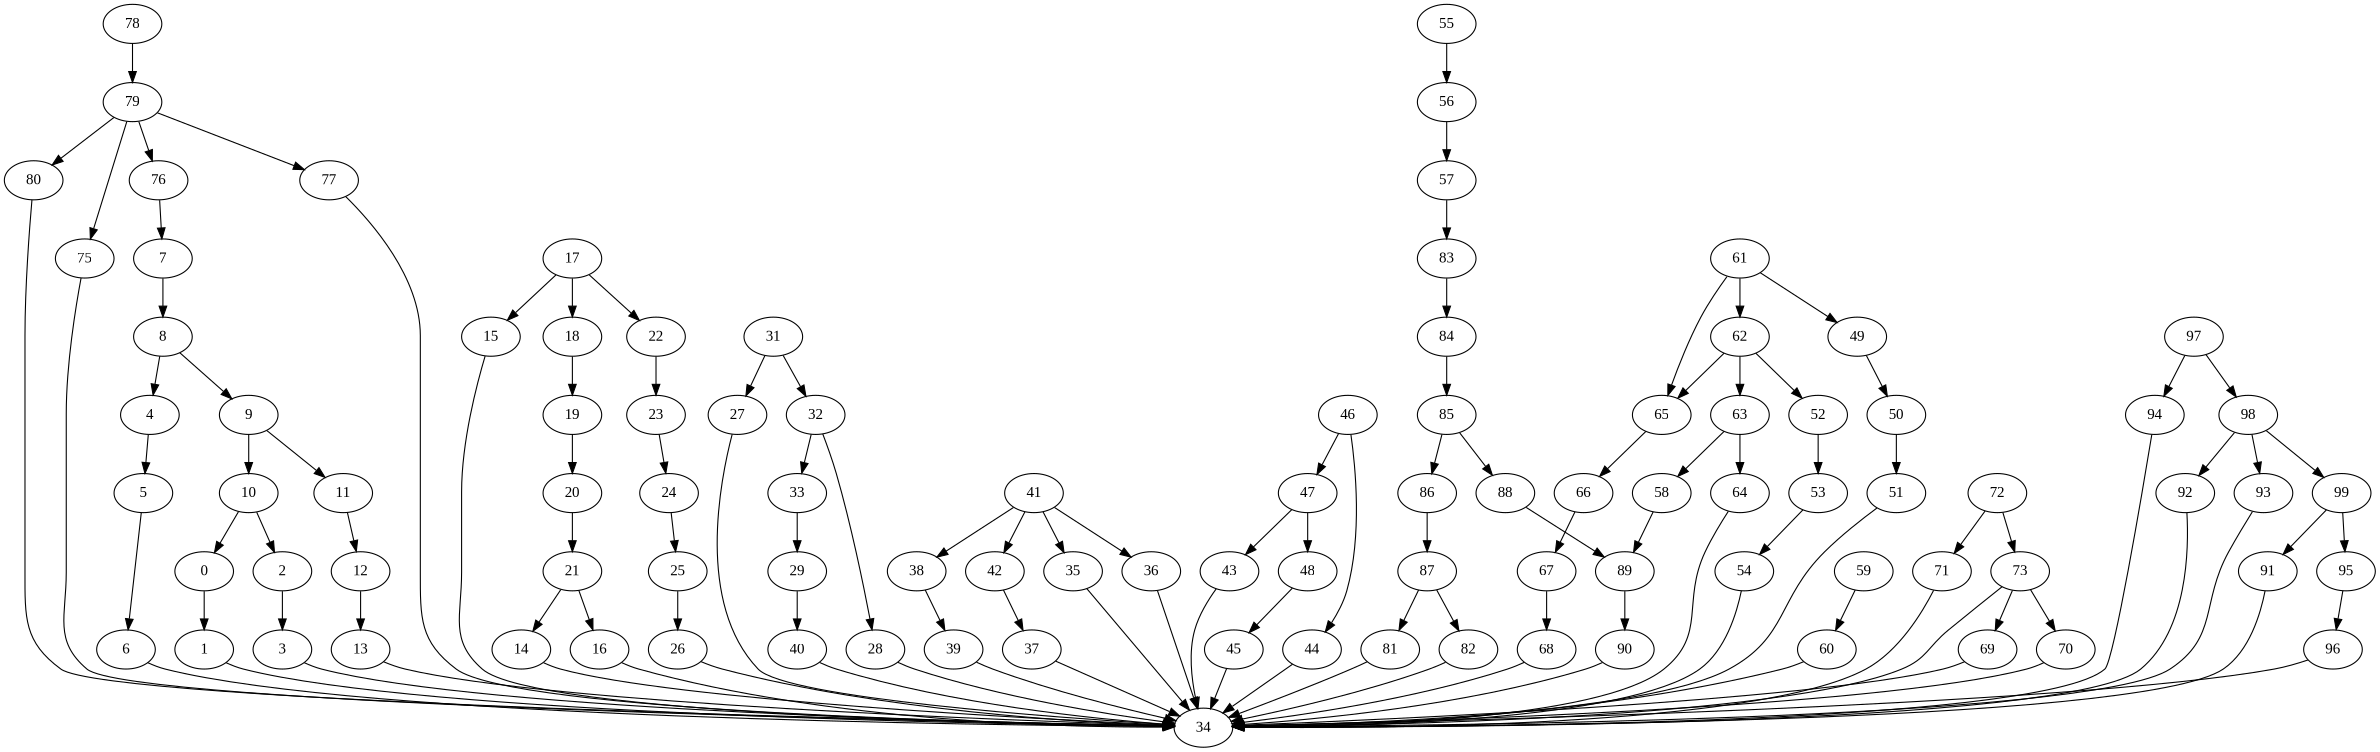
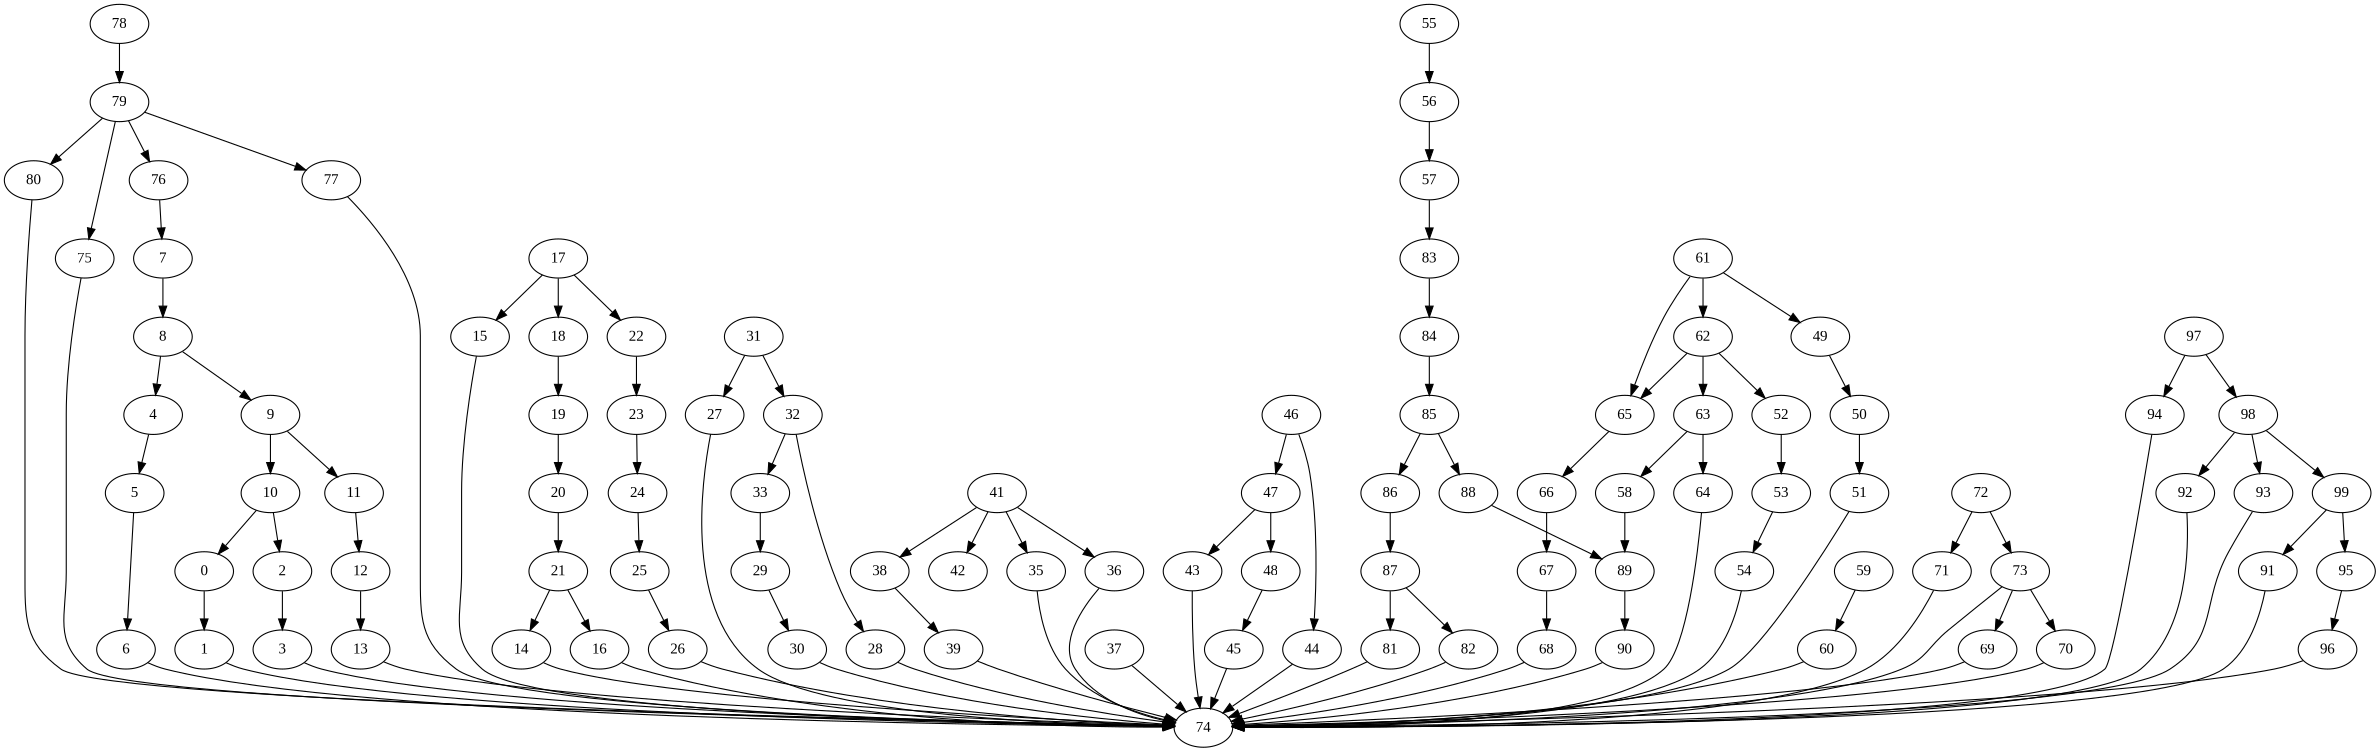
edge "42" -> "37": removed
node "40": label "40" -> "30"
node "34": label "34" -> "74"
